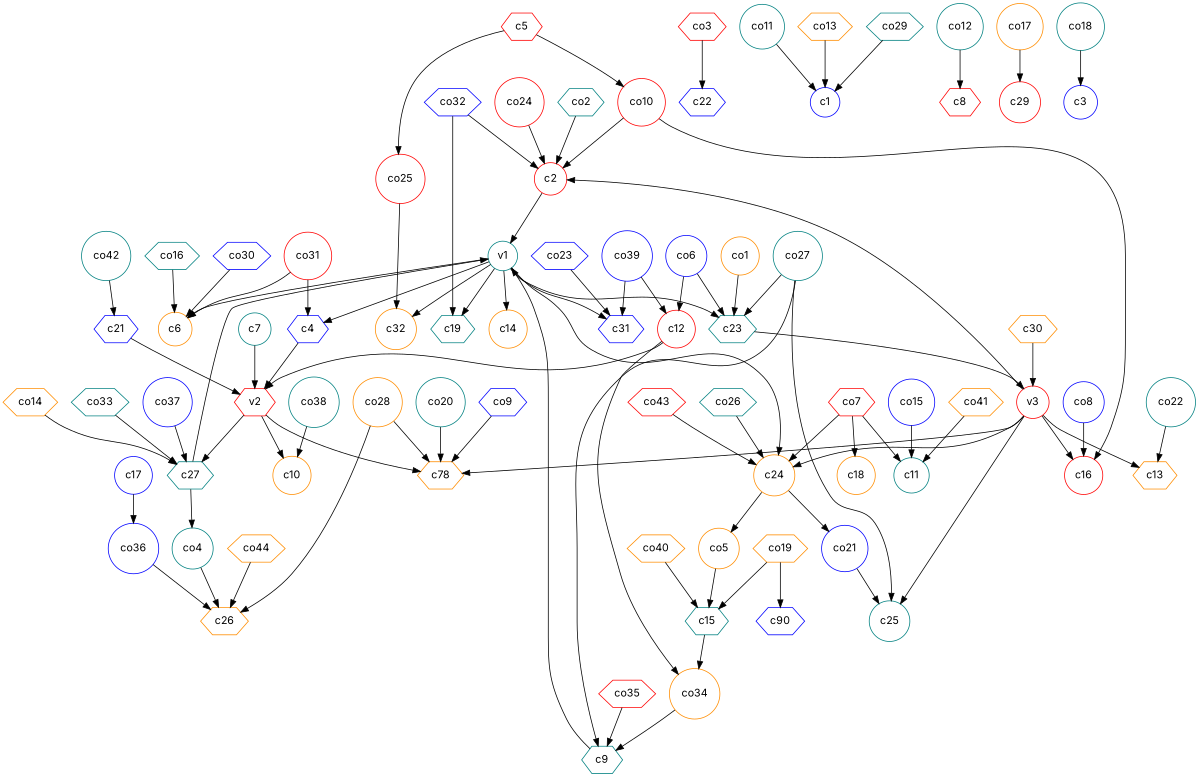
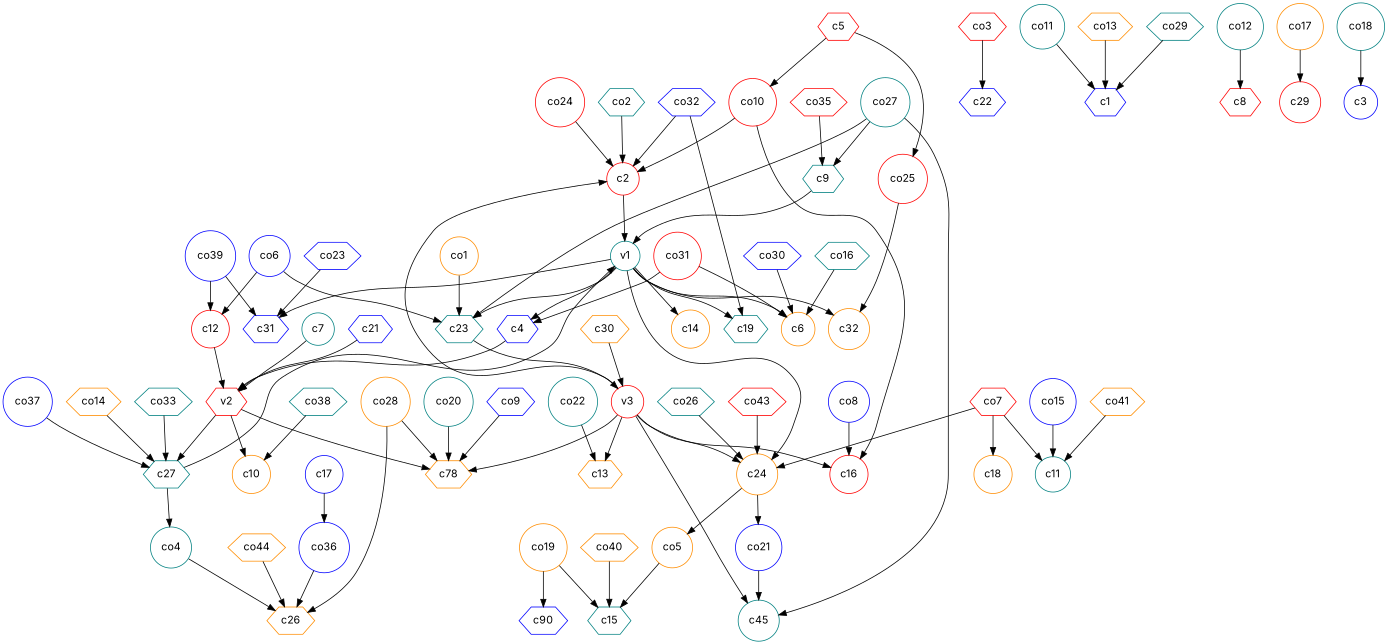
node "c1": shape circle -> hexagon
node "co42": removed
node "co38": shape circle -> hexagon
node "co19": shape hexagon -> circle
node "c25": label "c25" -> "c45"
node "co34": removed
